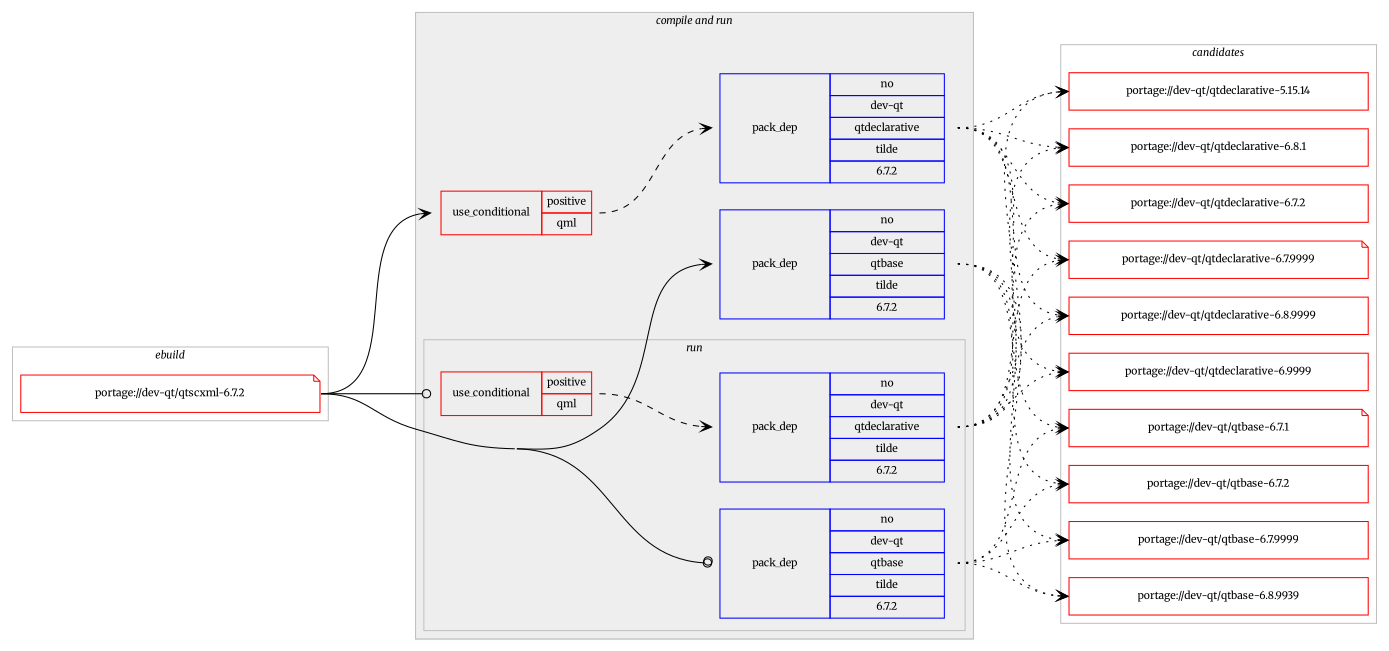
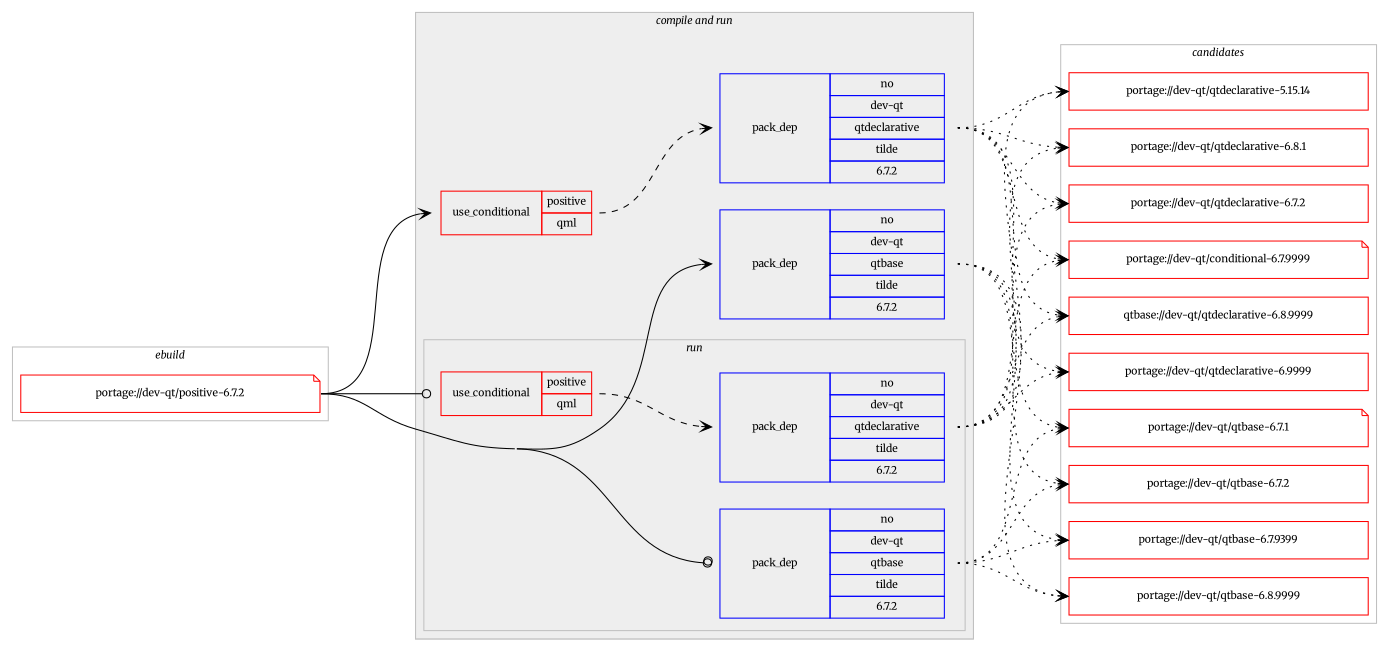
node "portage://dev-qt/qtdeclarative-6.7.9999": label "portage://dev-qt/qtdeclarative-6.7.9999" -> "portage://dev-qt/conditional-6.7.9999"
node "portage://dev-qt/qtdeclarative-6.8.9999": label "portage://dev-qt/qtdeclarative-6.8.9999" -> "qtbase://dev-qt/qtdeclarative-6.8.9999"
node "portage://dev-qt/qtscxml-6.7.2": label "portage://dev-qt/qtscxml-6.7.2" -> "portage://dev-qt/positive-6.7.2"
node "portage://dev-qt/qtbase-6.7.9999": label "portage://dev-qt/qtbase-6.7.9999" -> "portage://dev-qt/qtbase-6.7.9399"
node "portage://dev-qt/qtbase-6.8.9939": label "portage://dev-qt/qtbase-6.8.9939" -> "portage://dev-qt/qtbase-6.8.9999"
